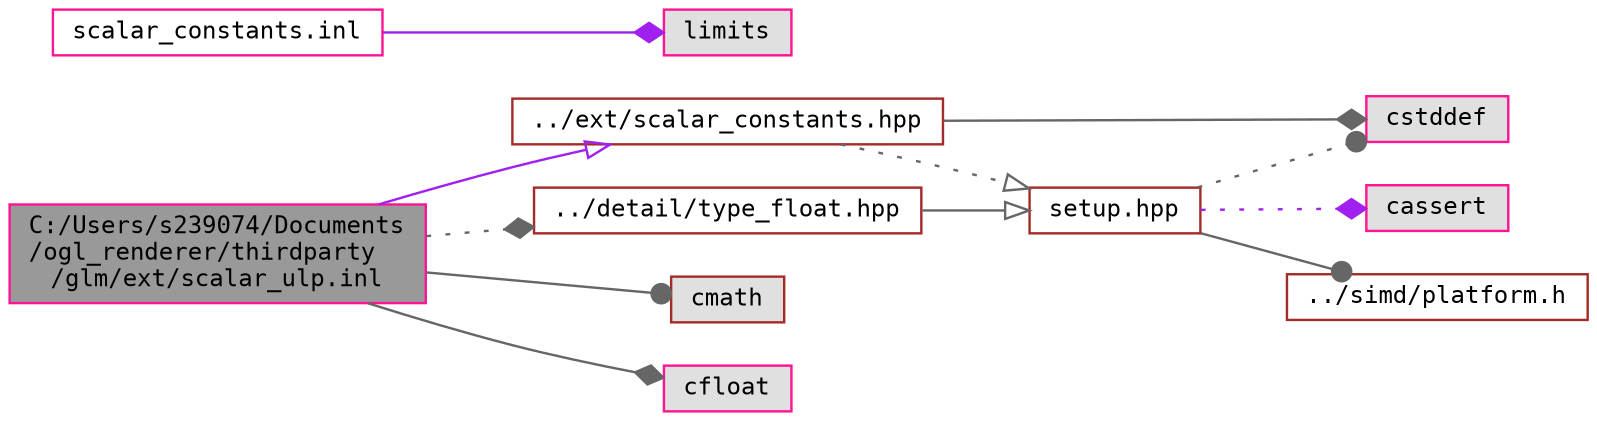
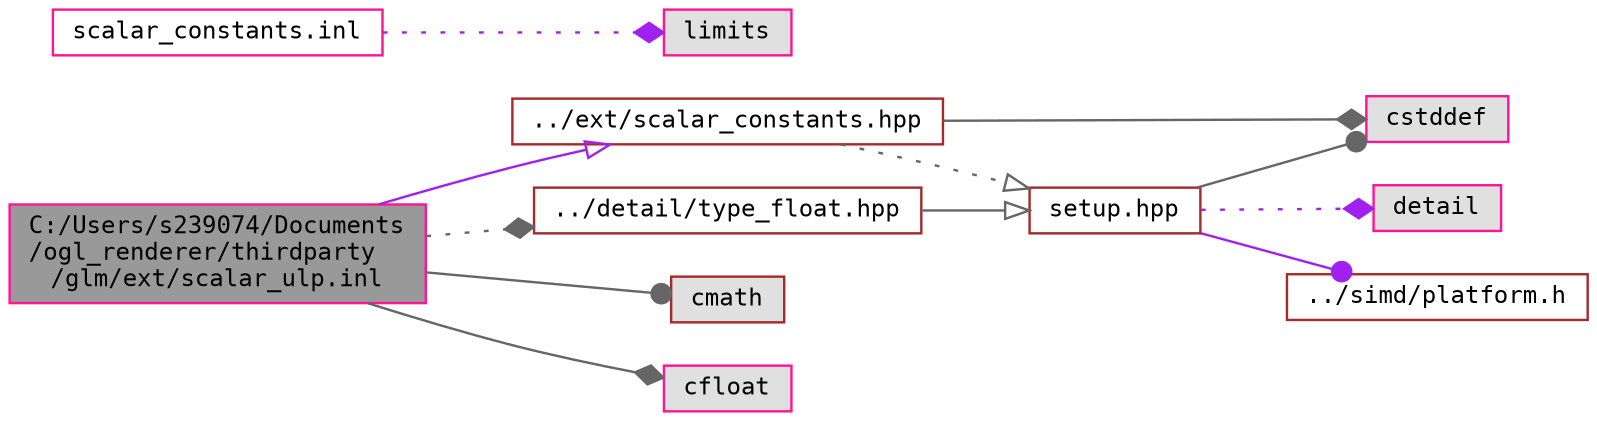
edge "scalar_constants.inl" -> "limits": style solid -> dotted
edge "setup.hpp" -> "cstddef": style dotted -> solid
node "cassert": label "cassert" -> "detail"
edge "setup.hpp" -> "../simd/platform.h": color gray40 -> purple
